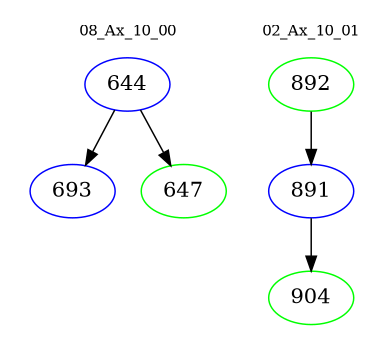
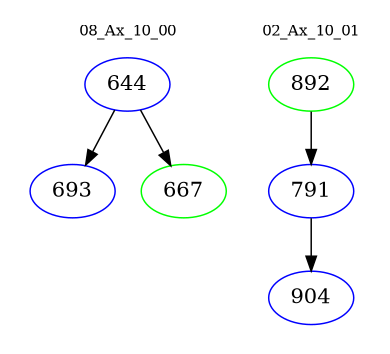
node "647": label "647" -> "667"
node "891": label "891" -> "791"
node "904": color green -> blue
